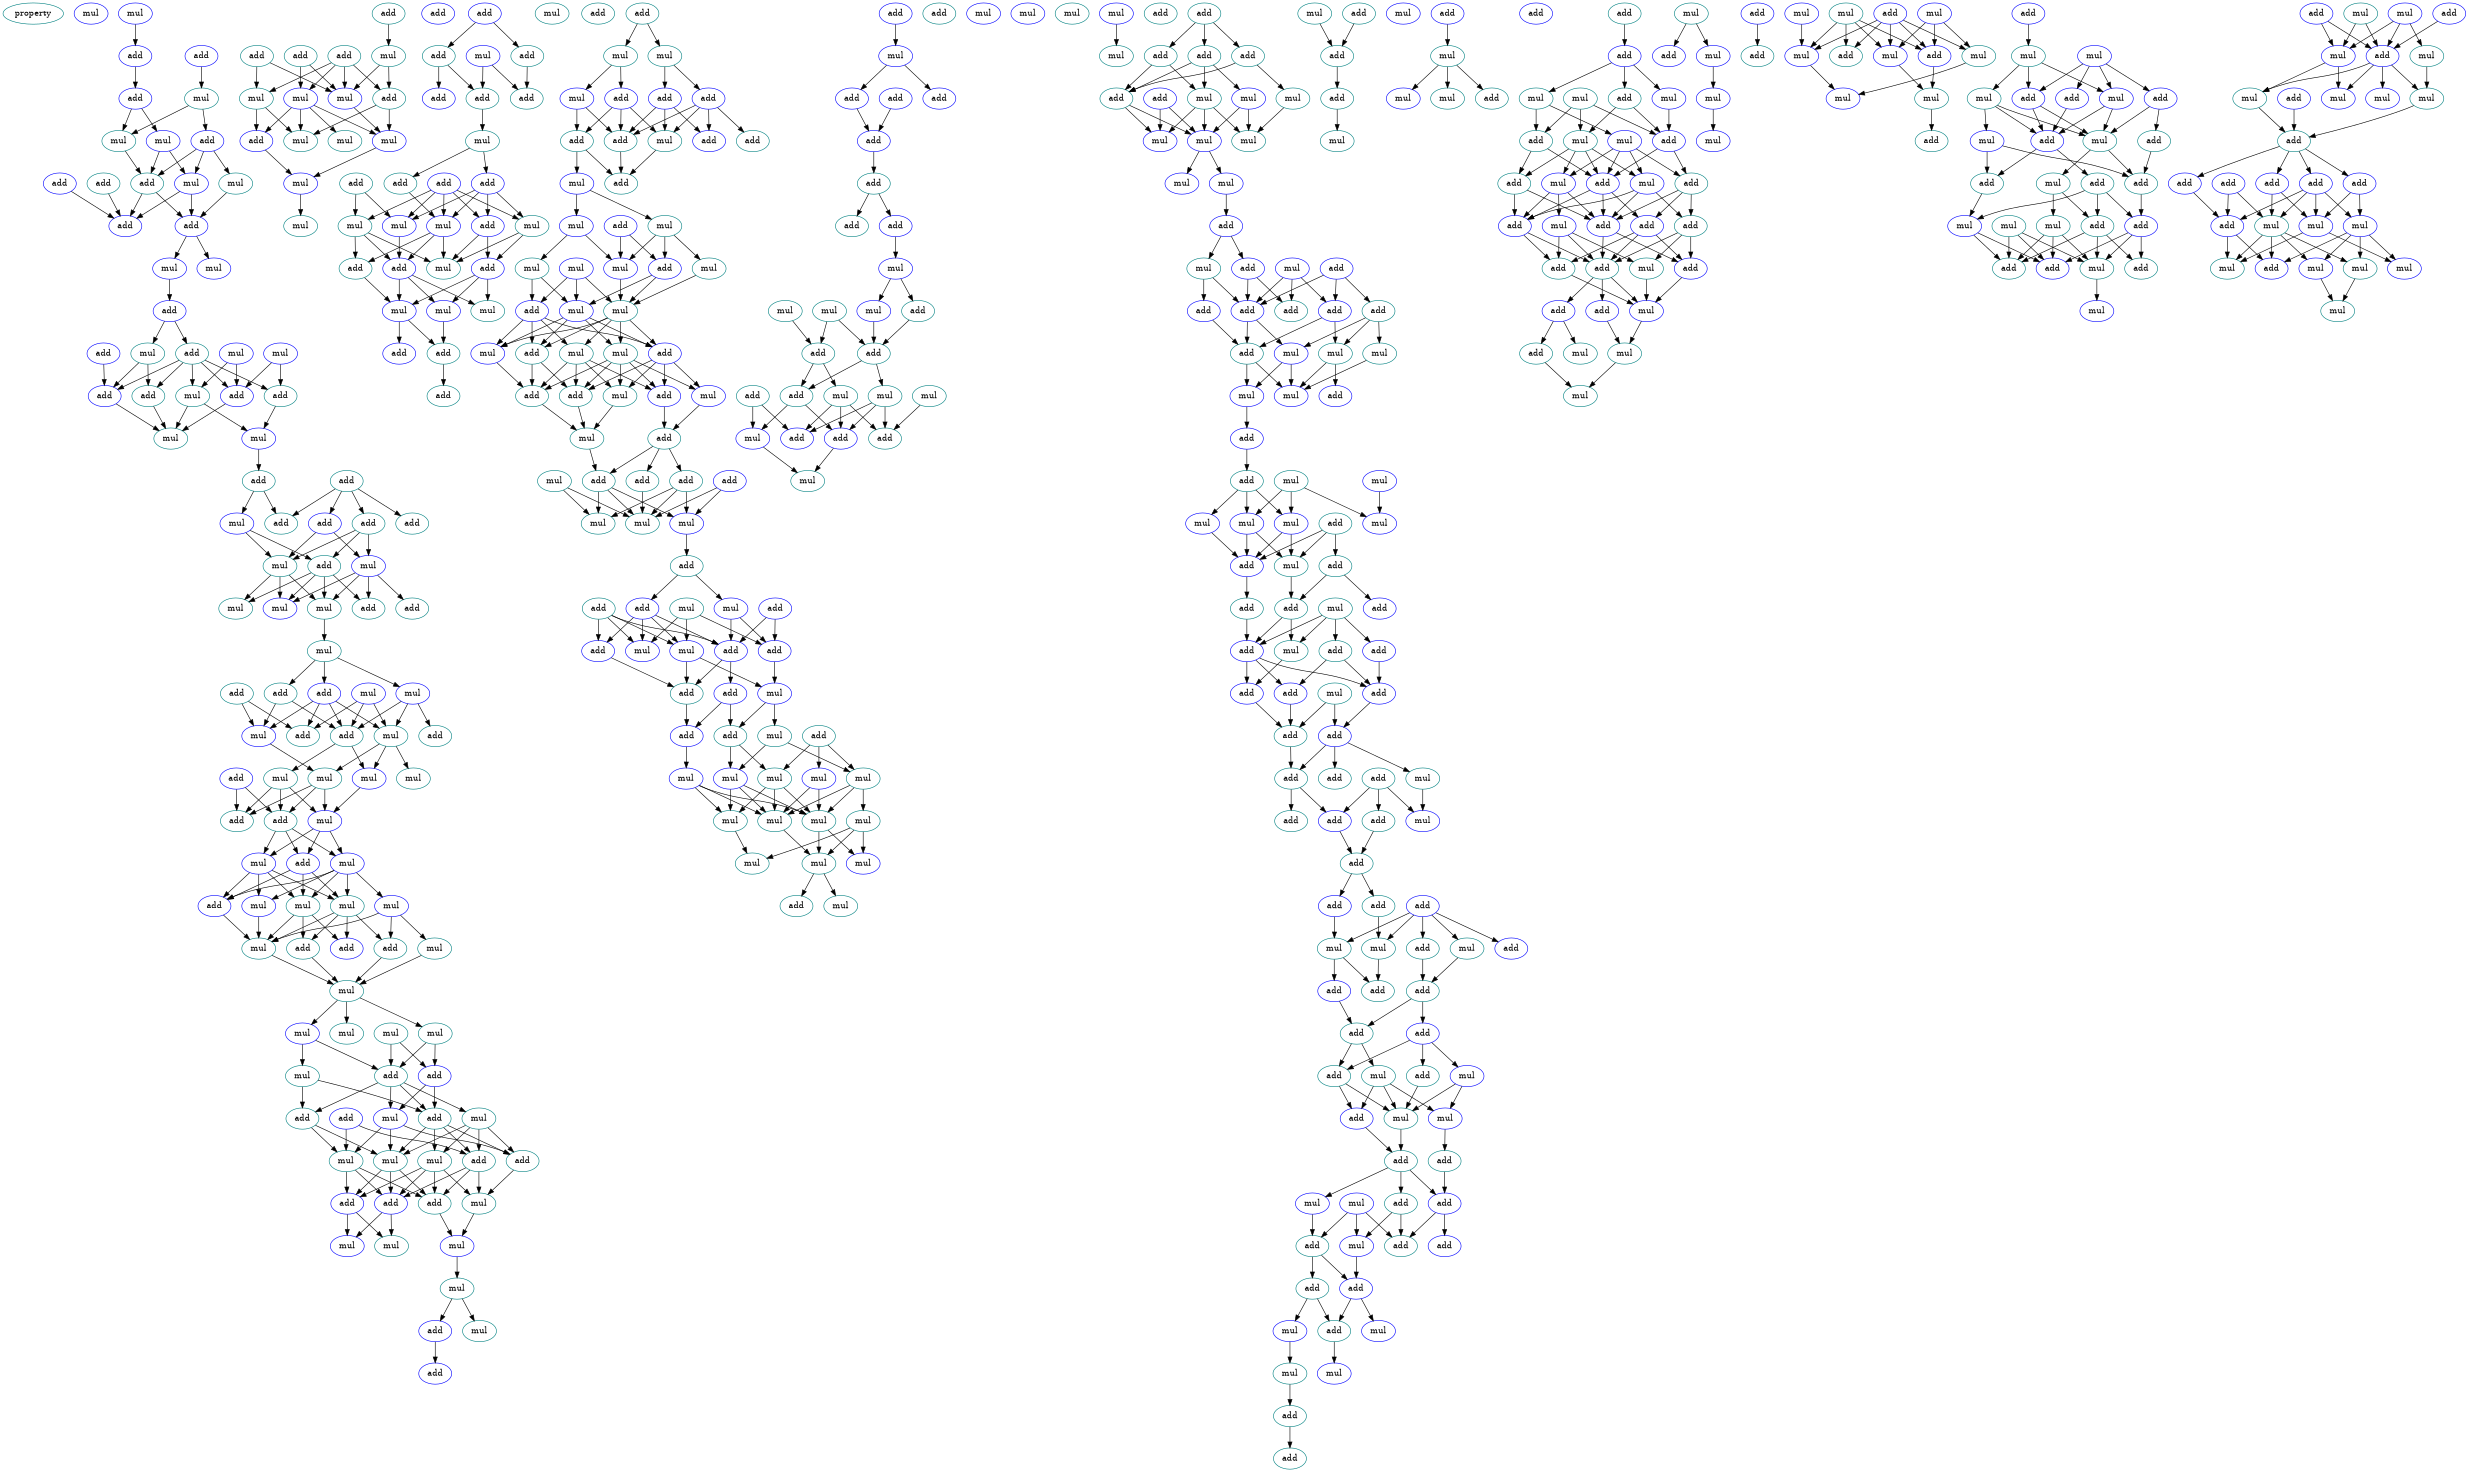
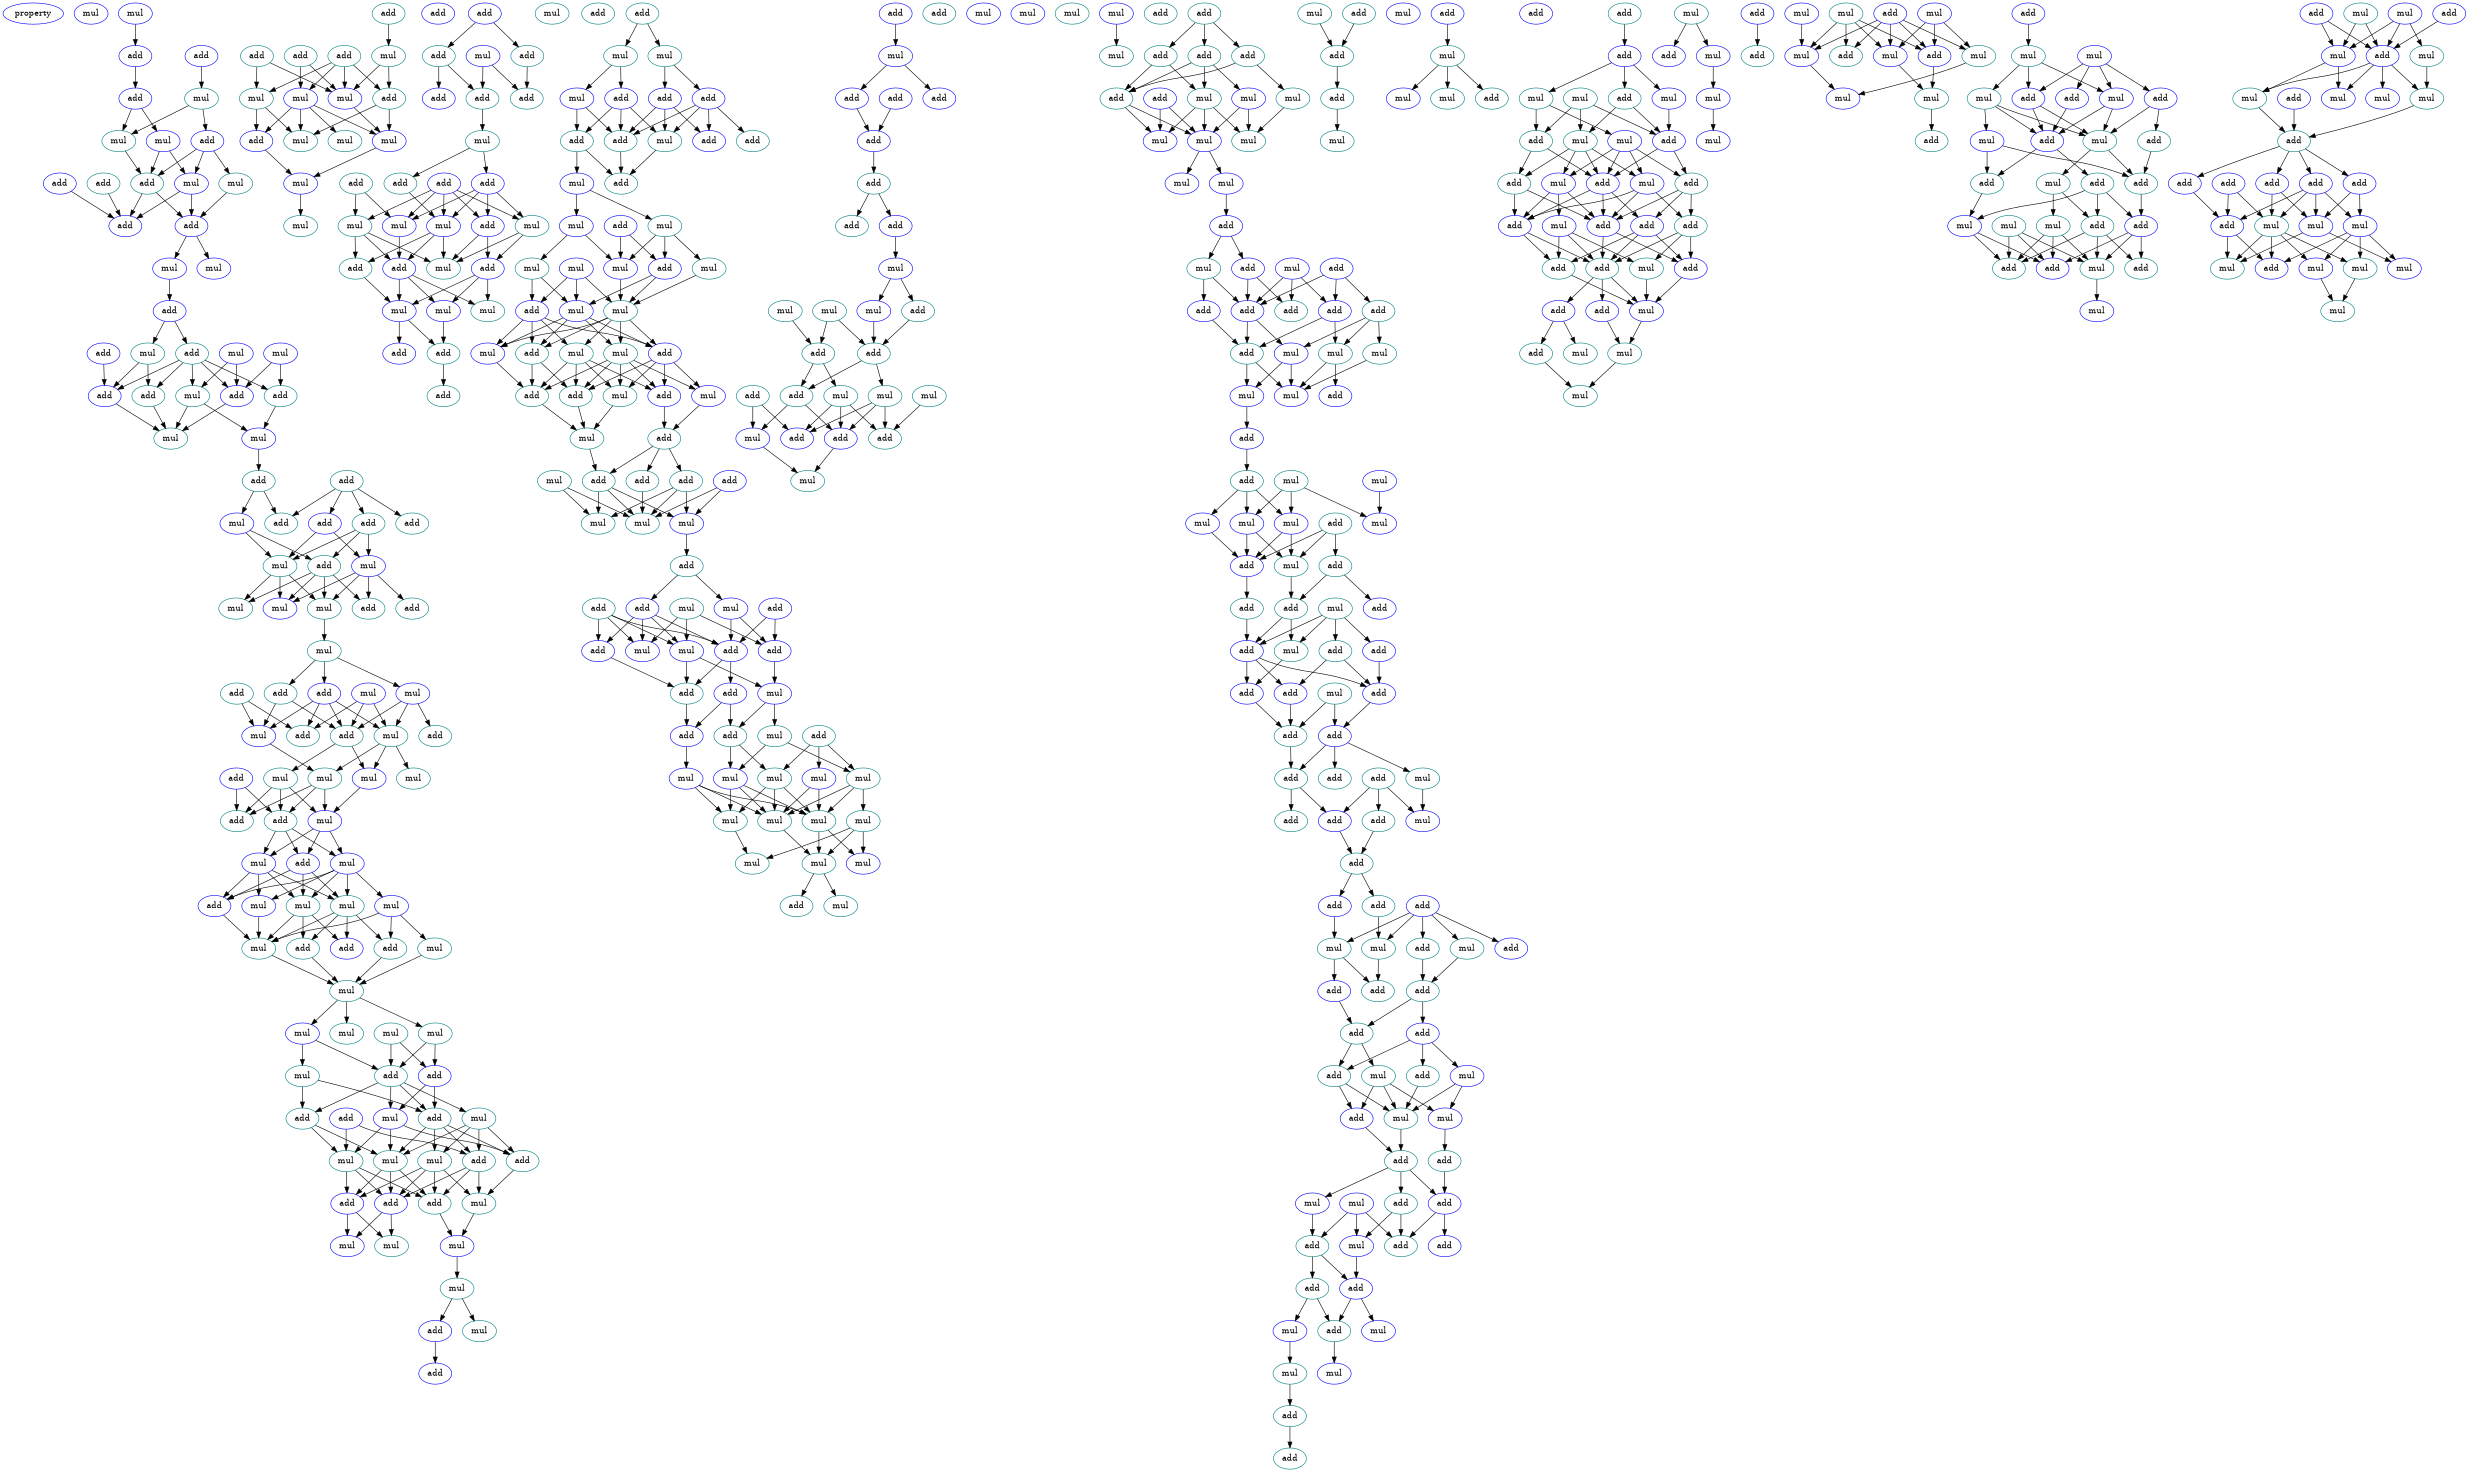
node "property": color teal -> blue
